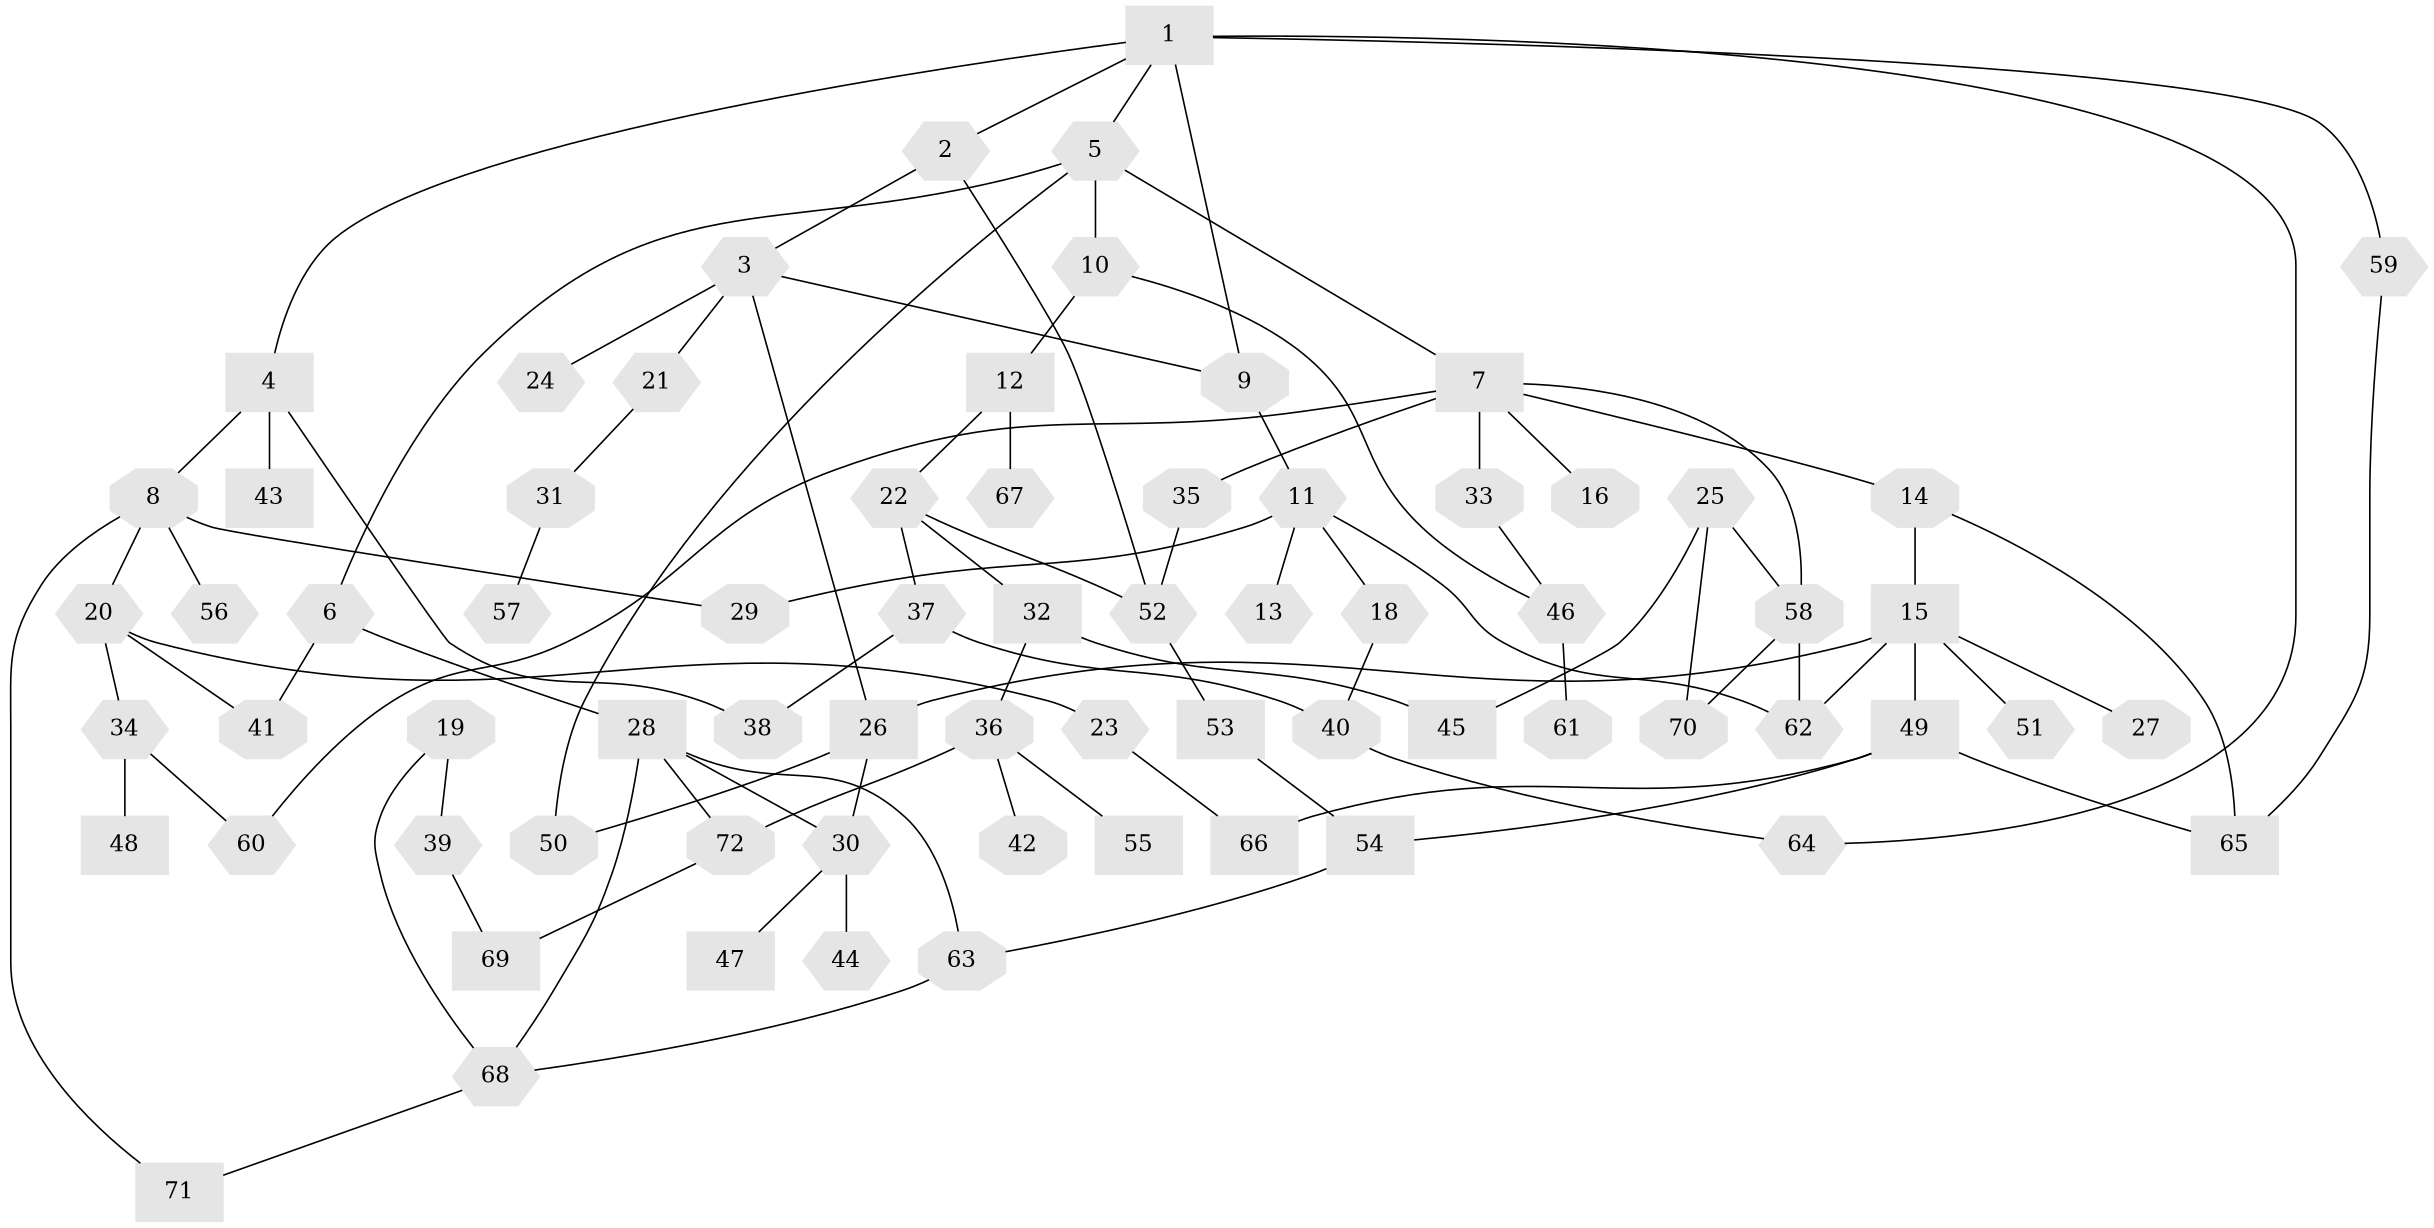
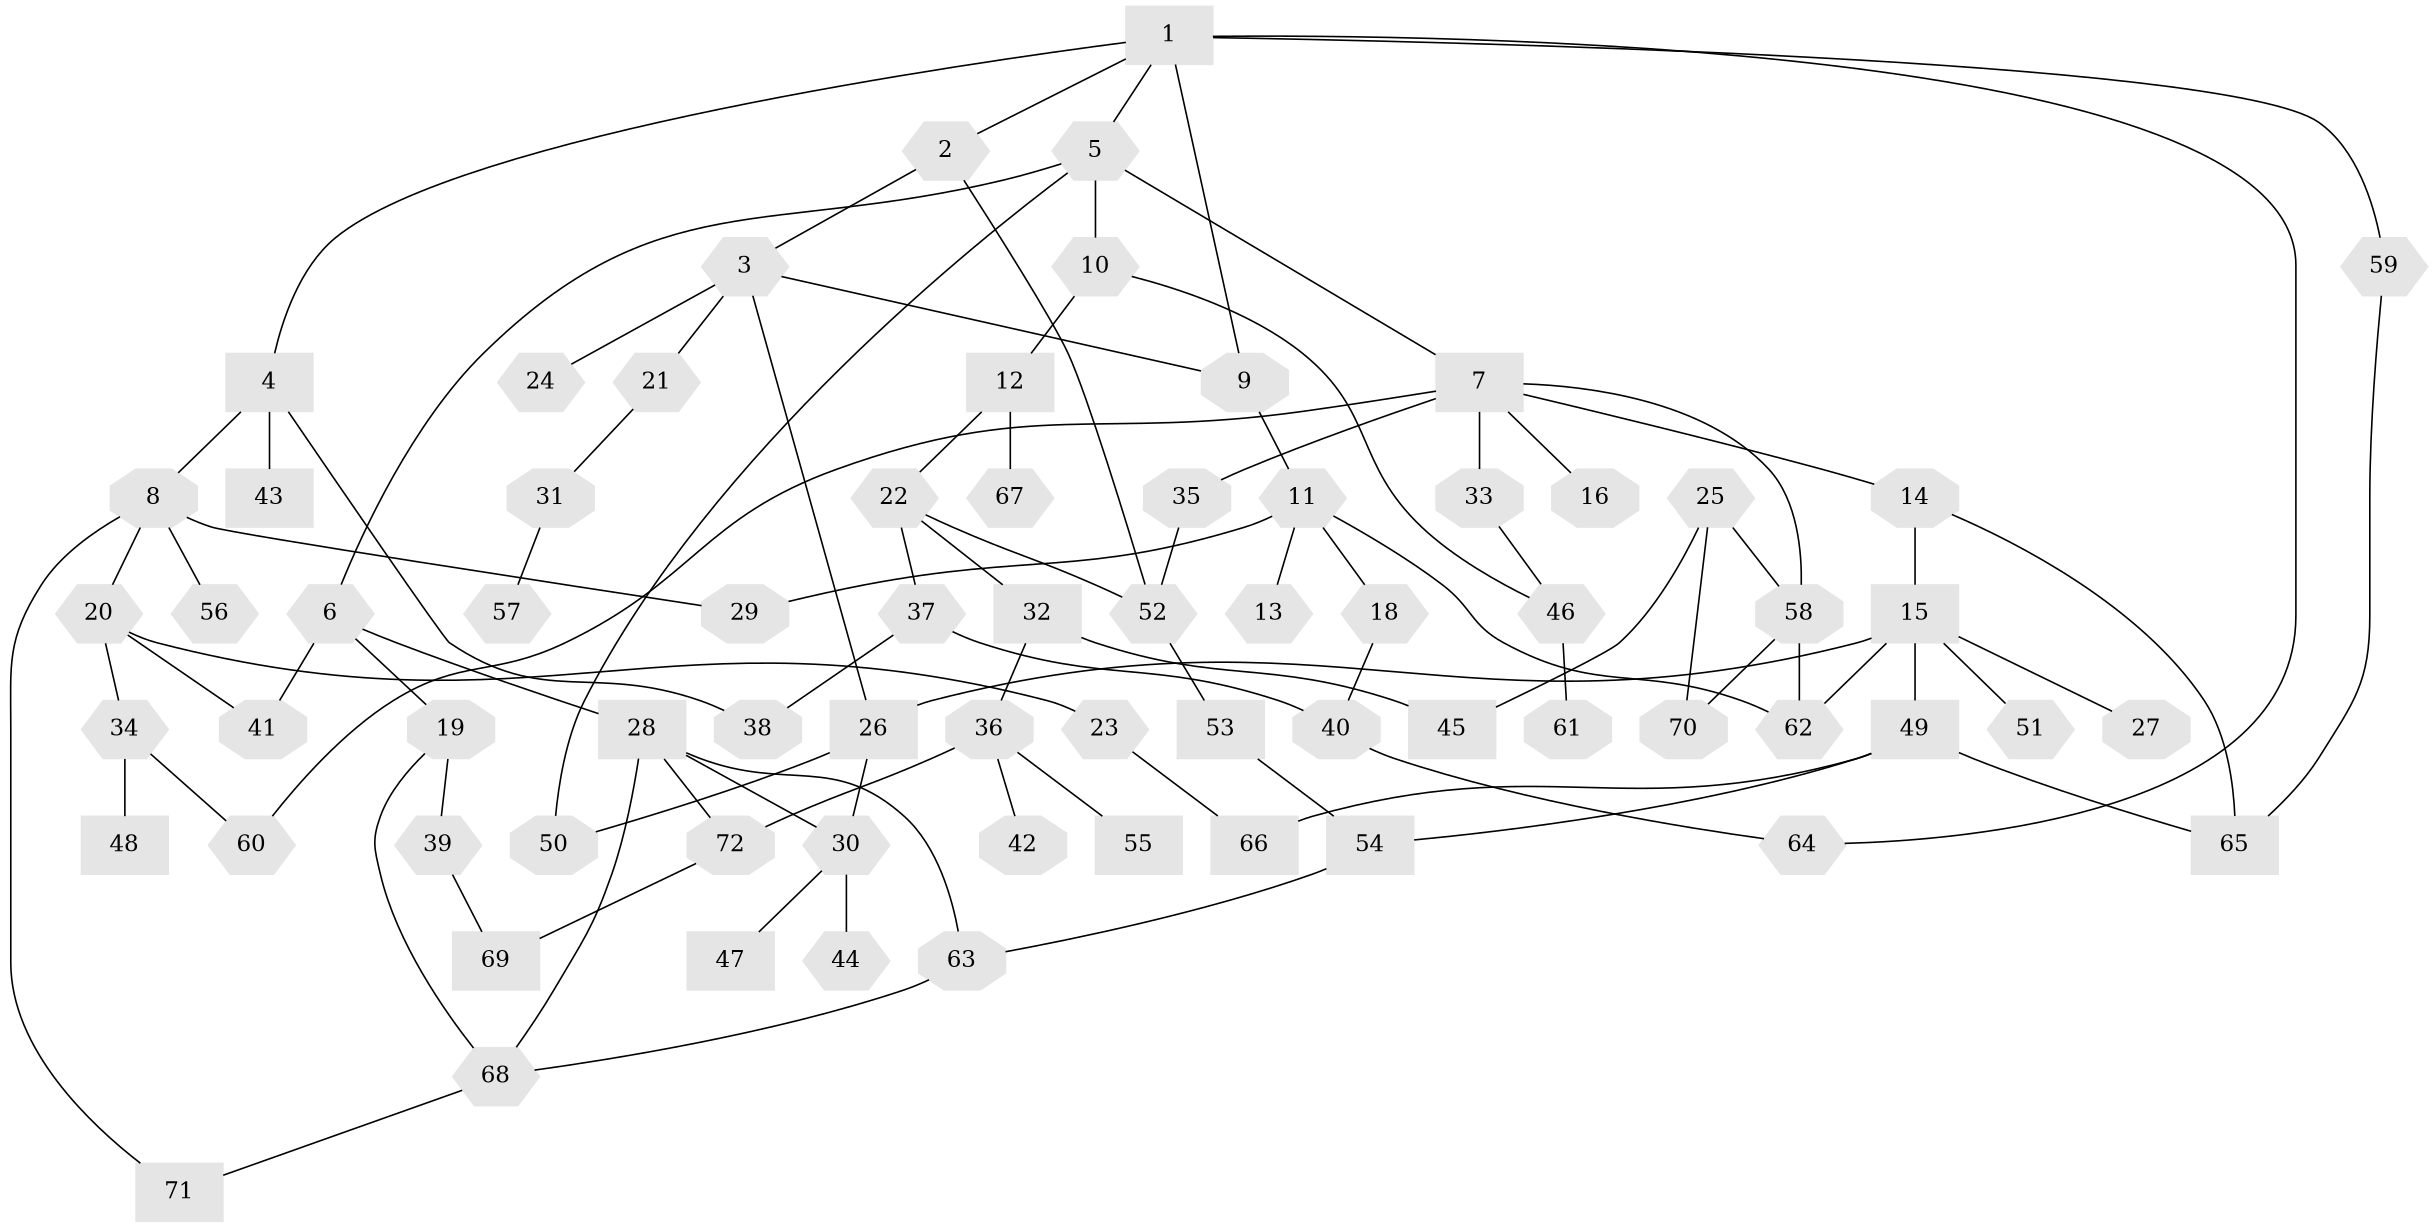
edge "6" -- "19": added
